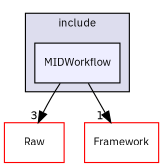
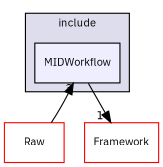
edge "MIDWorkflow" -> "Raw": reversed
